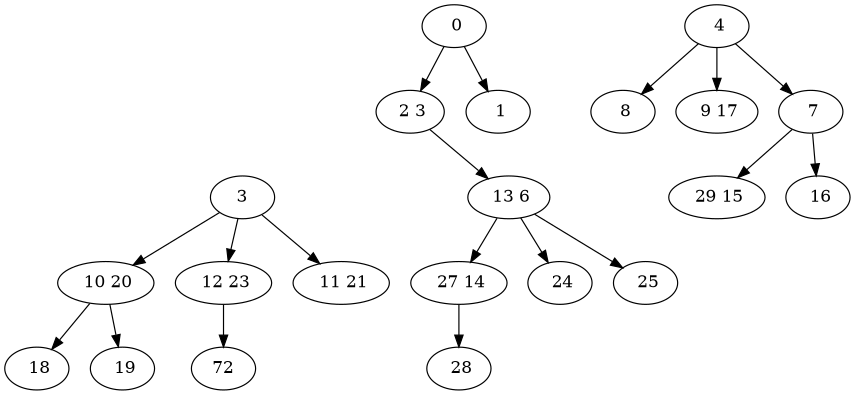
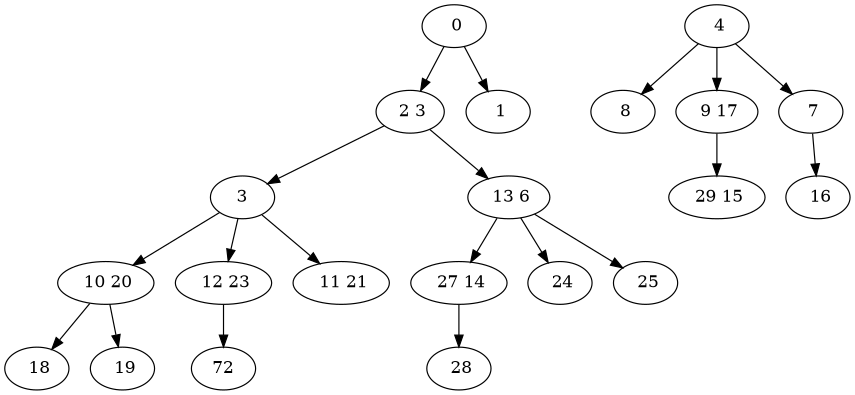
edge "7" -> "29 15": now "9 17" -> "29 15"
edge "2 3" -> "3": added
